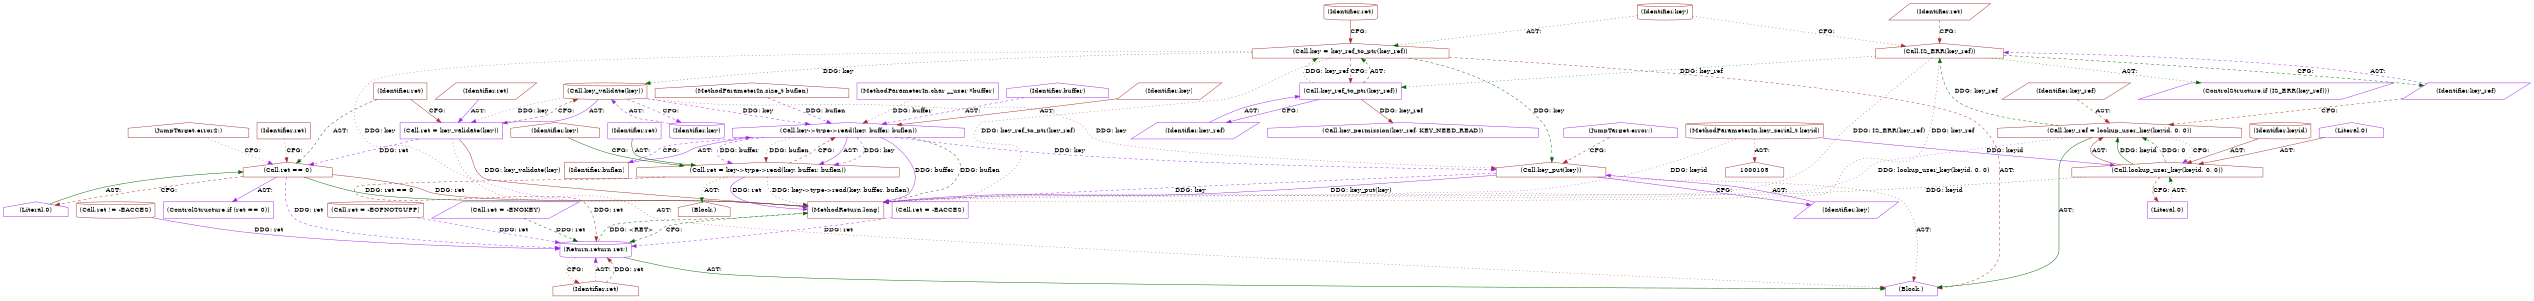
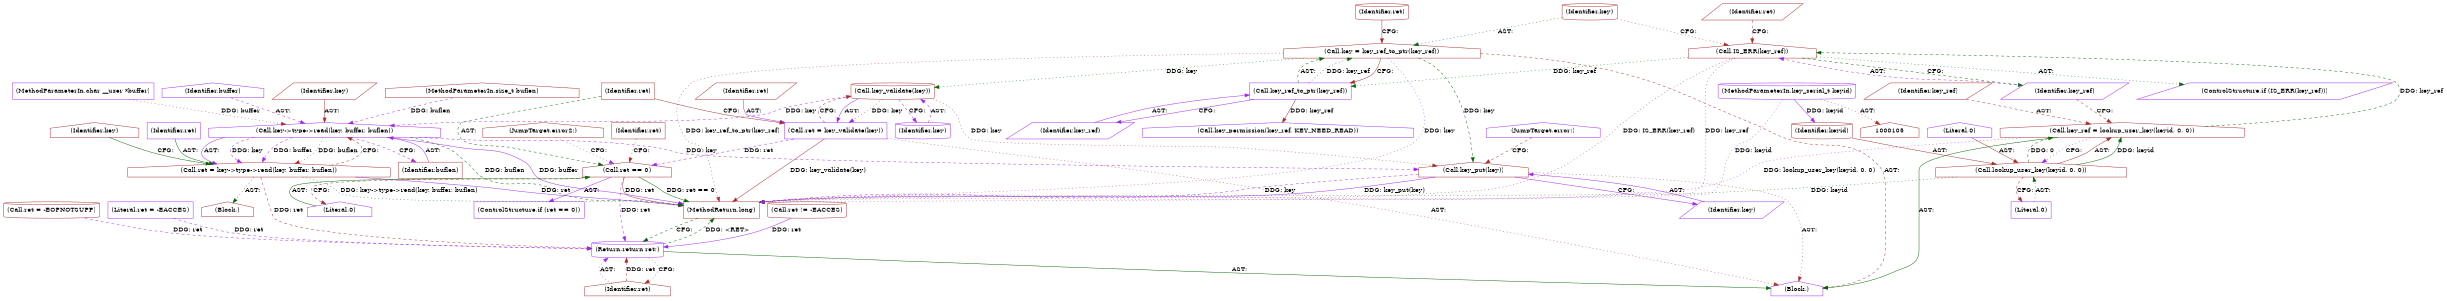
edge "(Call,key = key_ref_to_ptr(key_ref))" -> "(Call,key_ref_to_ptr(key_ref))": style dashed -> solid
node "(MethodParameterIn,key_serial_t keyid)": color brown -> purple
edge "(MethodParameterIn,key_serial_t keyid)" -> "(Call,lookup_user_key(keyid, 0, 0))": now "(MethodParameterIn,key_serial_t keyid)" -> "(Identifier,keyid)"
node "(Call,ret = -ENOKEY)": removed
node "(Call,ret = -EACCES)": label "(Call,ret = -EACCES)" -> "(Literal,ret = -EACCES)"
